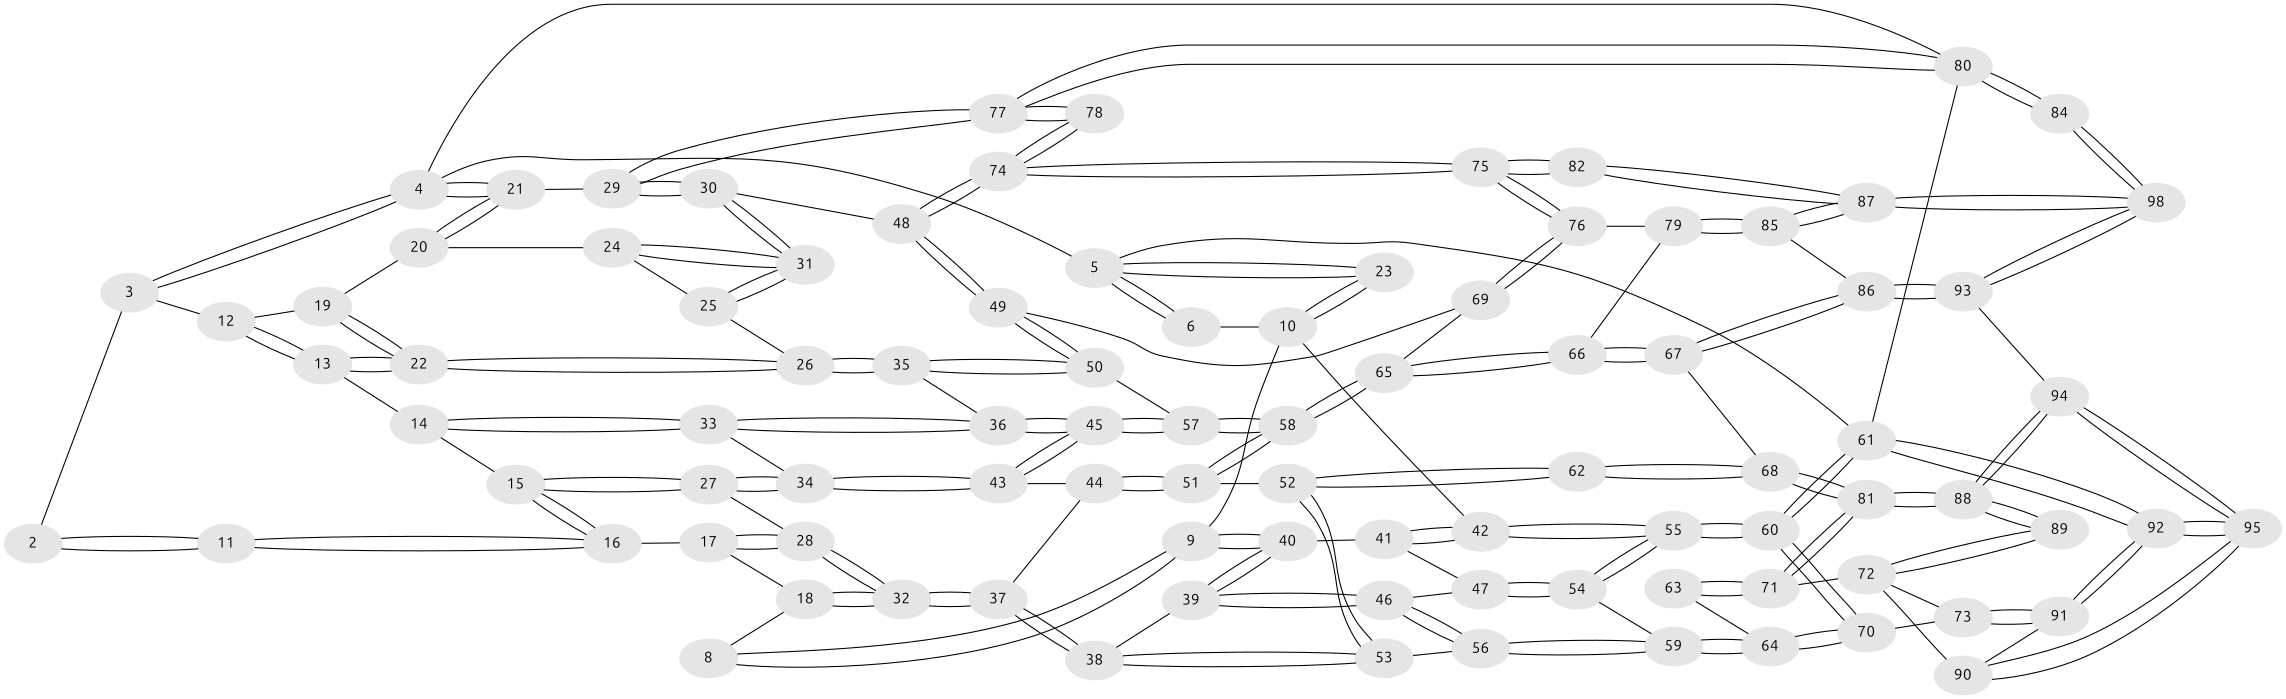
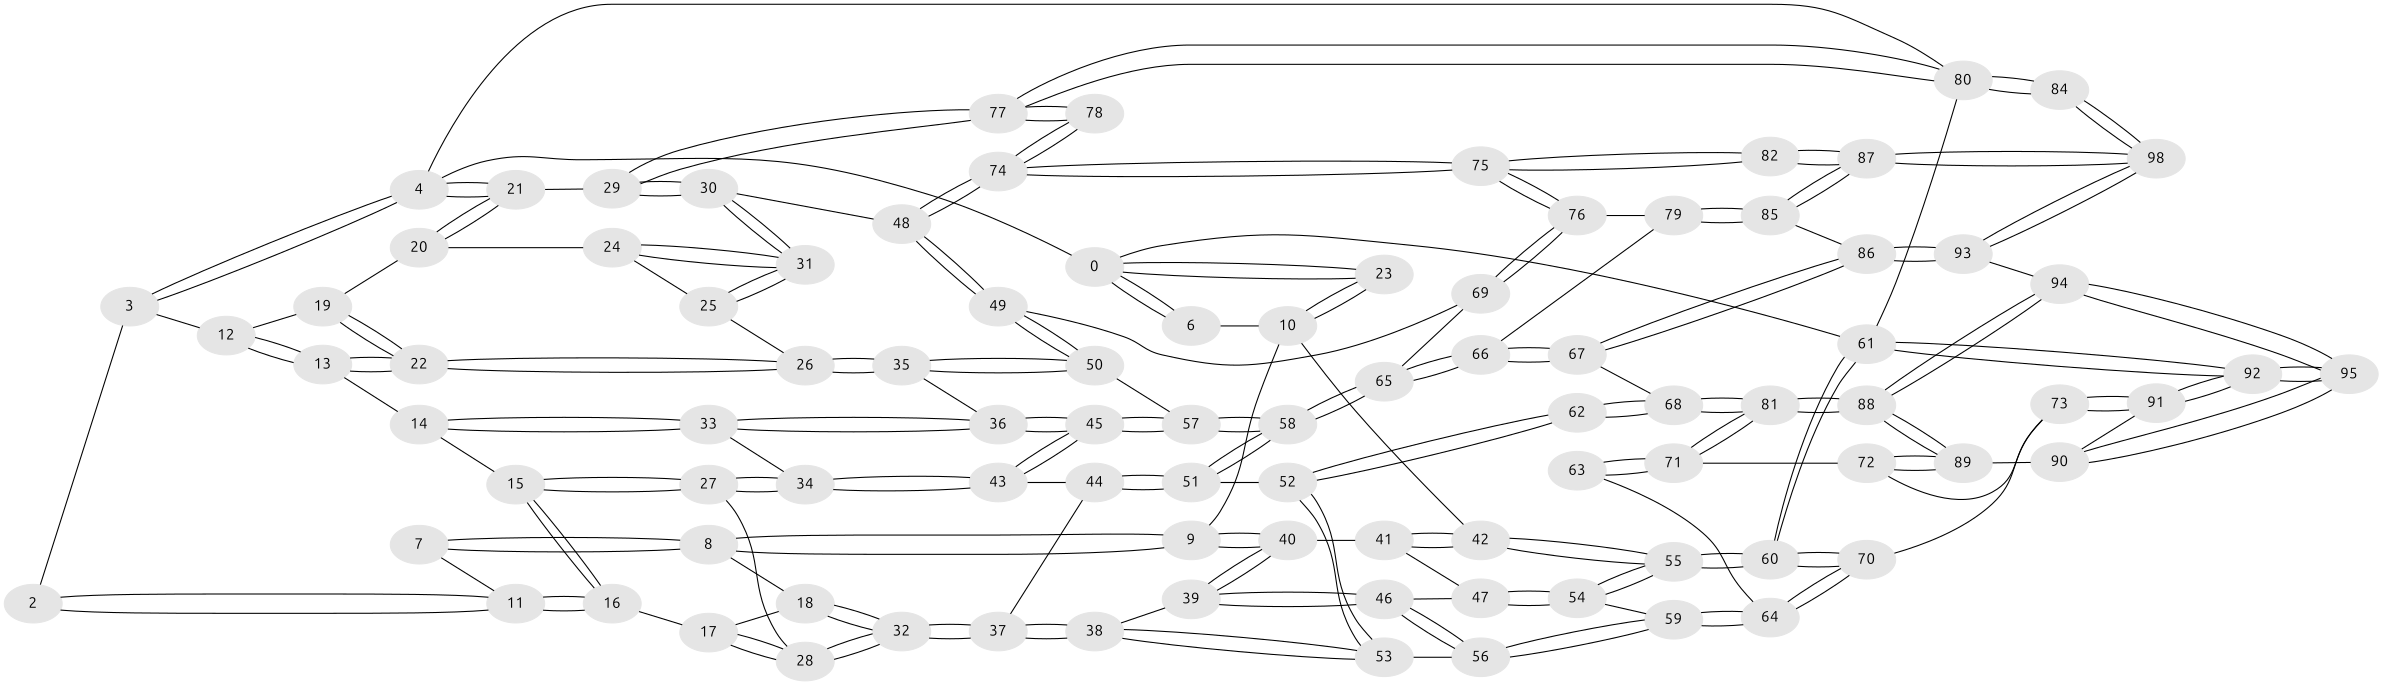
node "5": label "5" -> "0"
node "7": added
edge "72" -- "90": now "89" -- "90"
